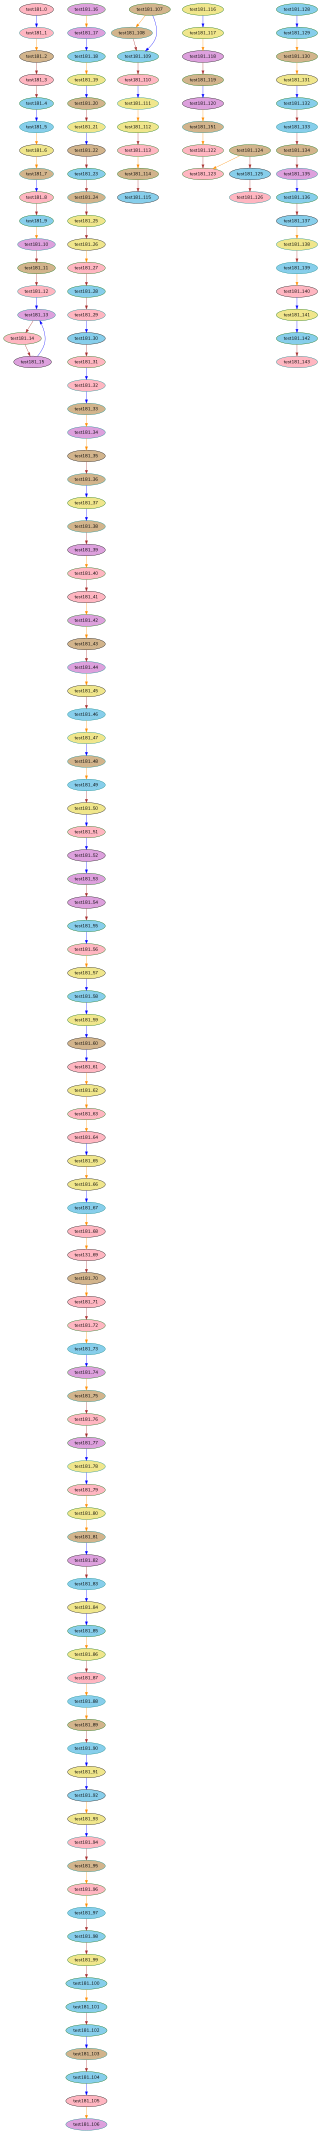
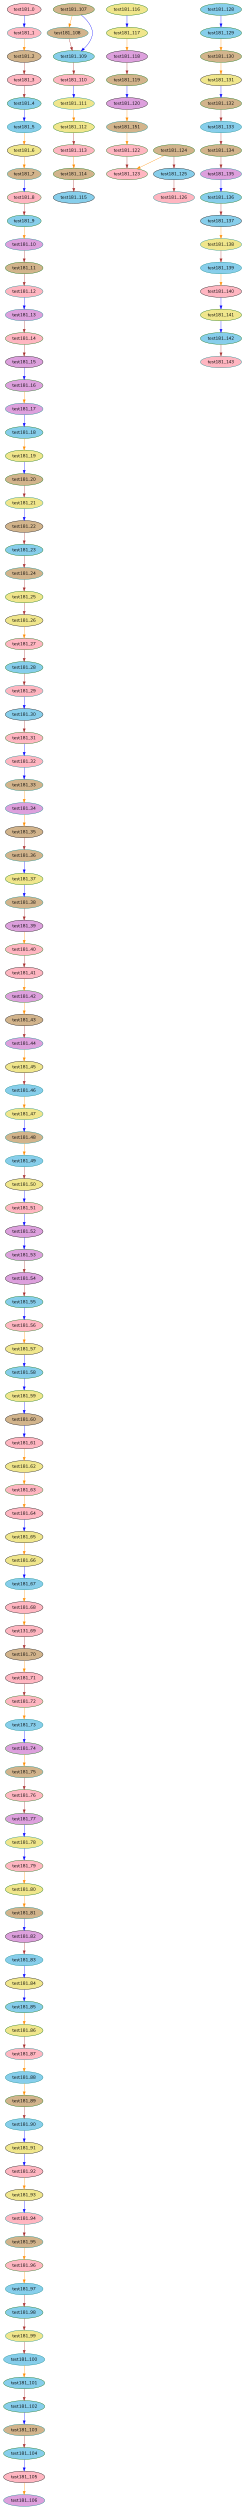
node "test181_132": fillcolor skyblue -> tan
edge "test181_15" -> "test181_13": now "test181_15" -> "test181_16"
node "test181_92": fillcolor skyblue -> lightpink
node "test181_99": color darkgreen -> teal
node "test181_100": color darkgreen -> teal
